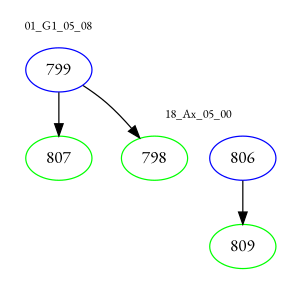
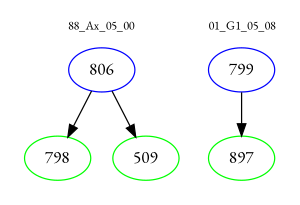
edge "799" -> "798": now "806" -> "798"
cluster "18_Ax_05_00": label "18_Ax_05_00" -> "88_Ax_05_00"
node "807": label "807" -> "897"
node "809": label "809" -> "509"
